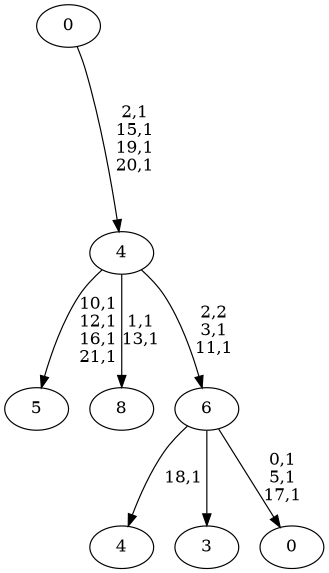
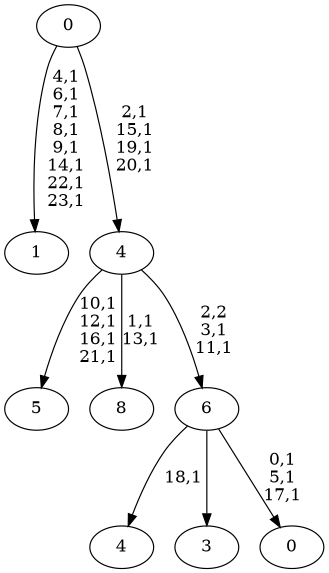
node "1": added
